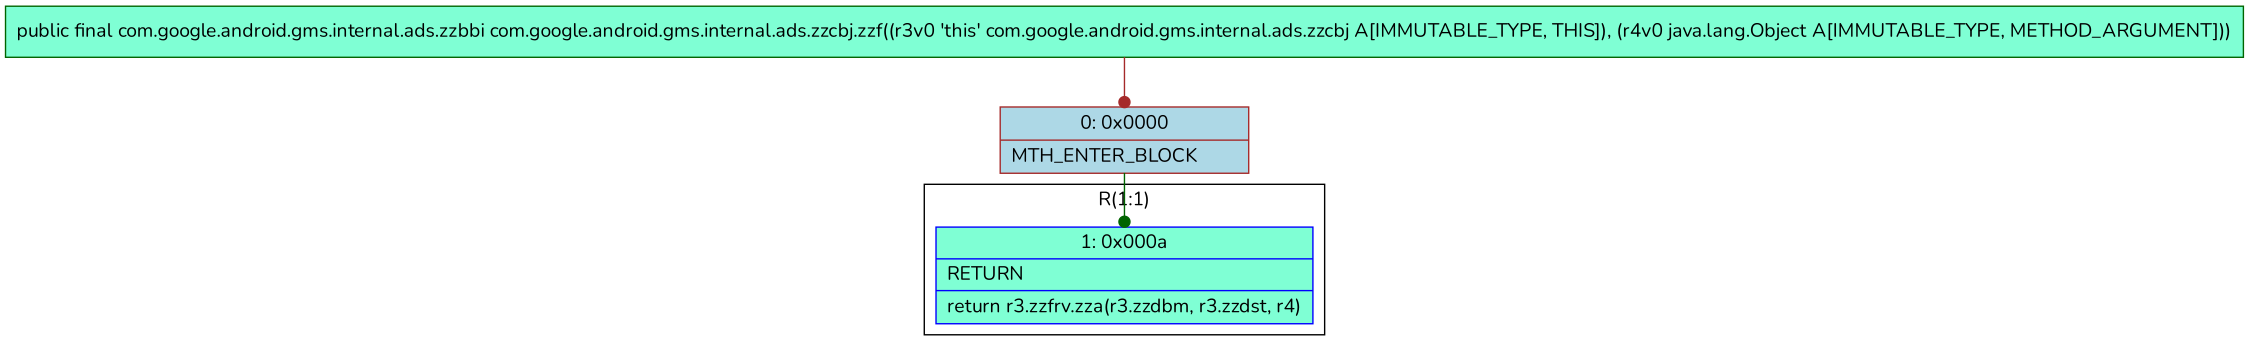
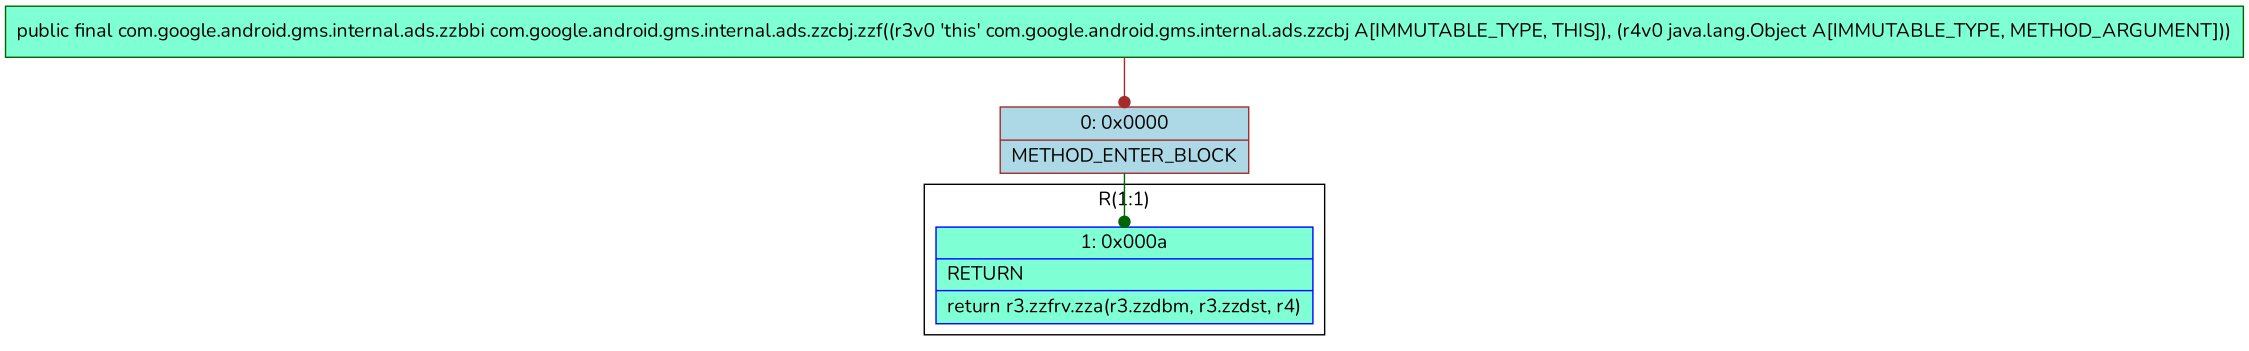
node "0: 0x0000": text "MTH_ENTER_BLOCK" -> "METHOD_ENTER_BLOCK"
